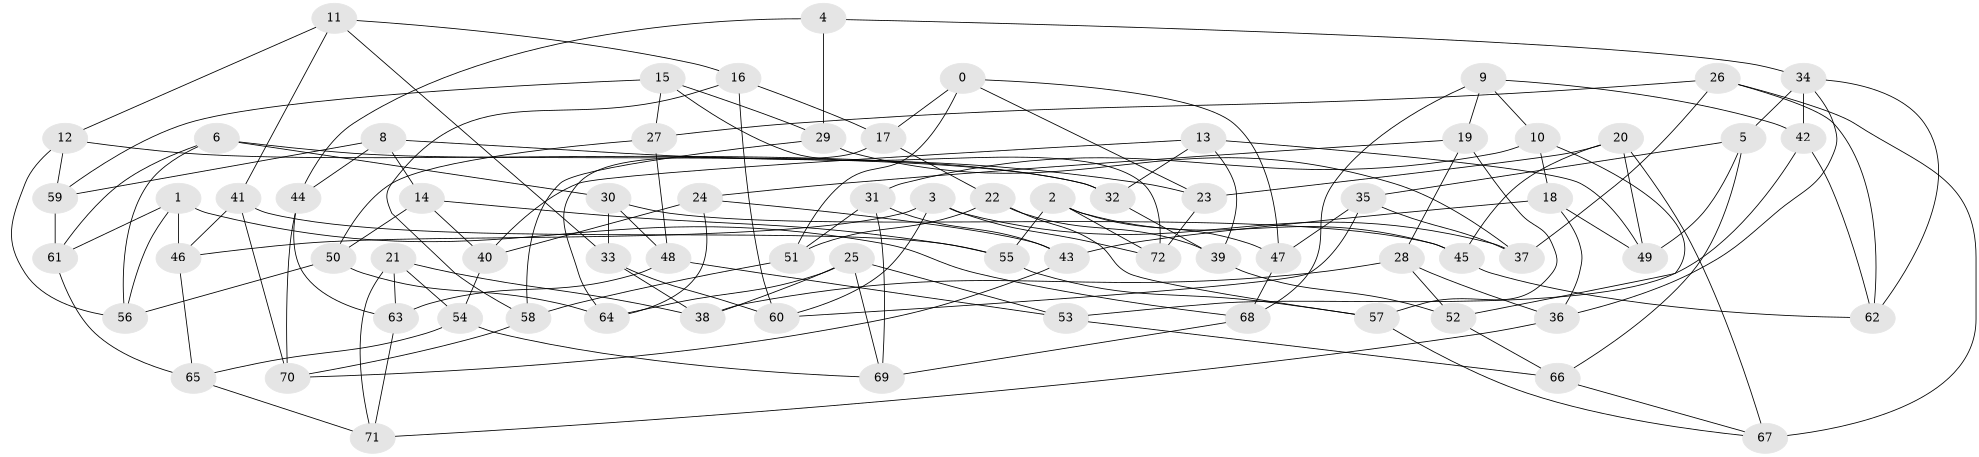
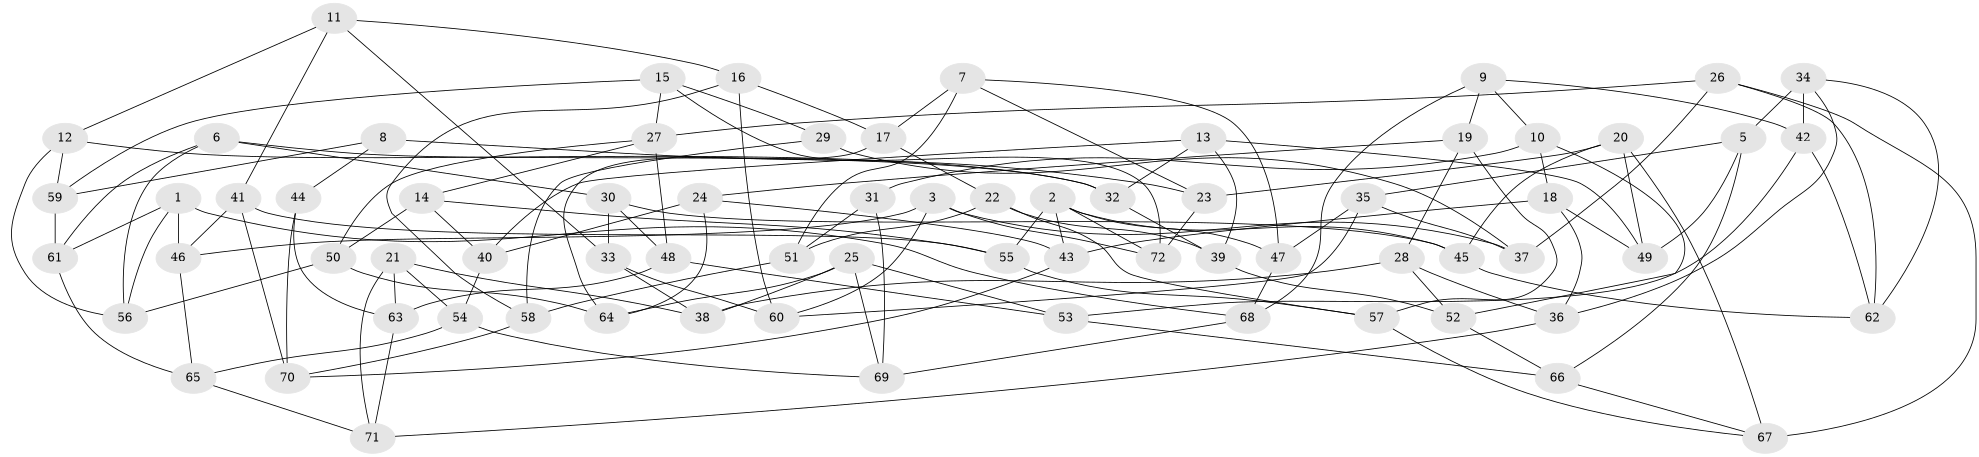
node "4": removed
node "0": label "0" -> "7"
edge "8" -- "14": now "27" -- "14"
edge "31" -- "43": now "2" -- "43"
